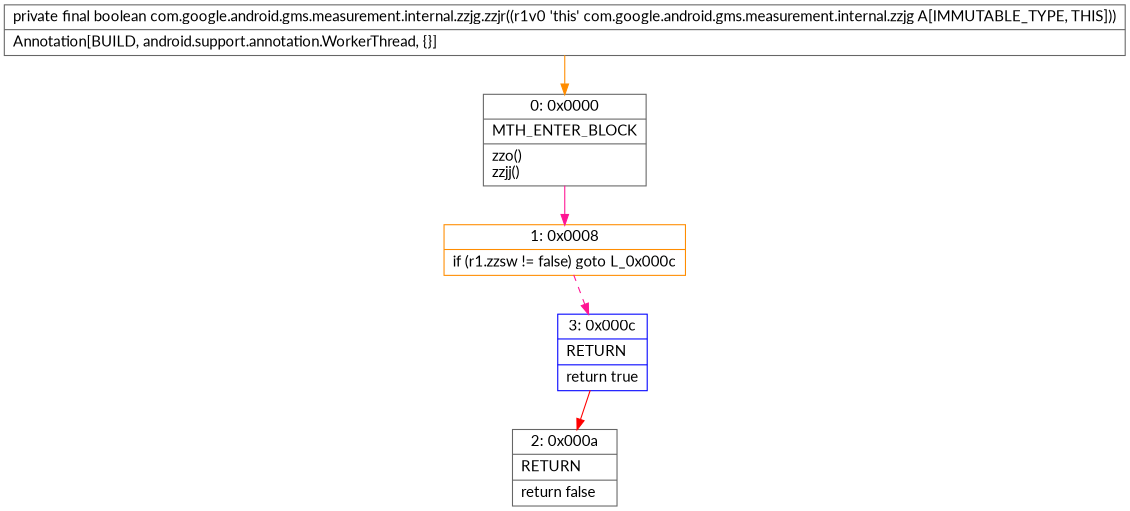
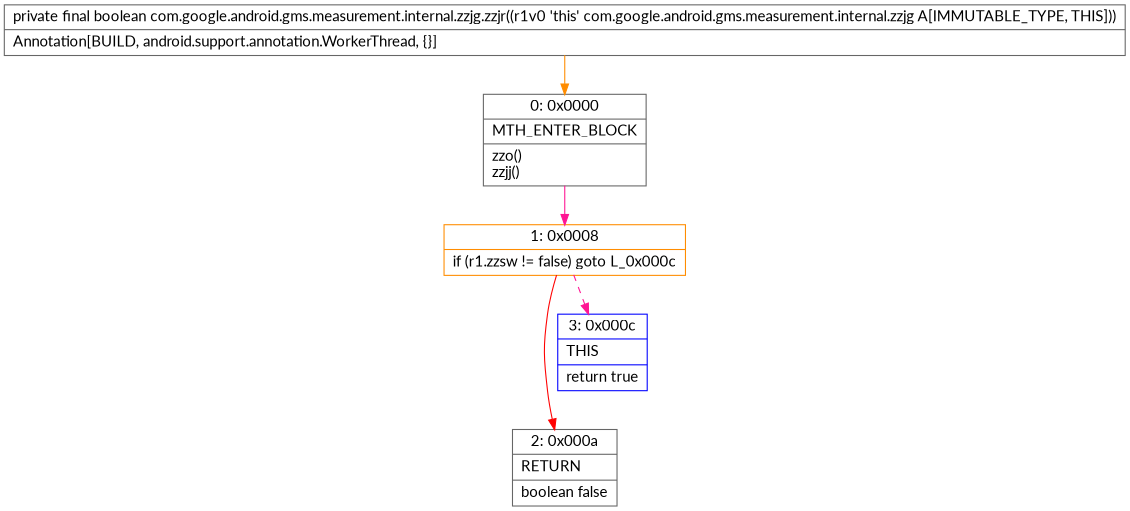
node "3: 0x000c": text "RETURN" -> "THIS"
edge "3: 0x000c" -> "2: 0x000a": now "1: 0x0008" -> "2: 0x000a"
node "2: 0x000a": text "return false" -> "boolean false"
